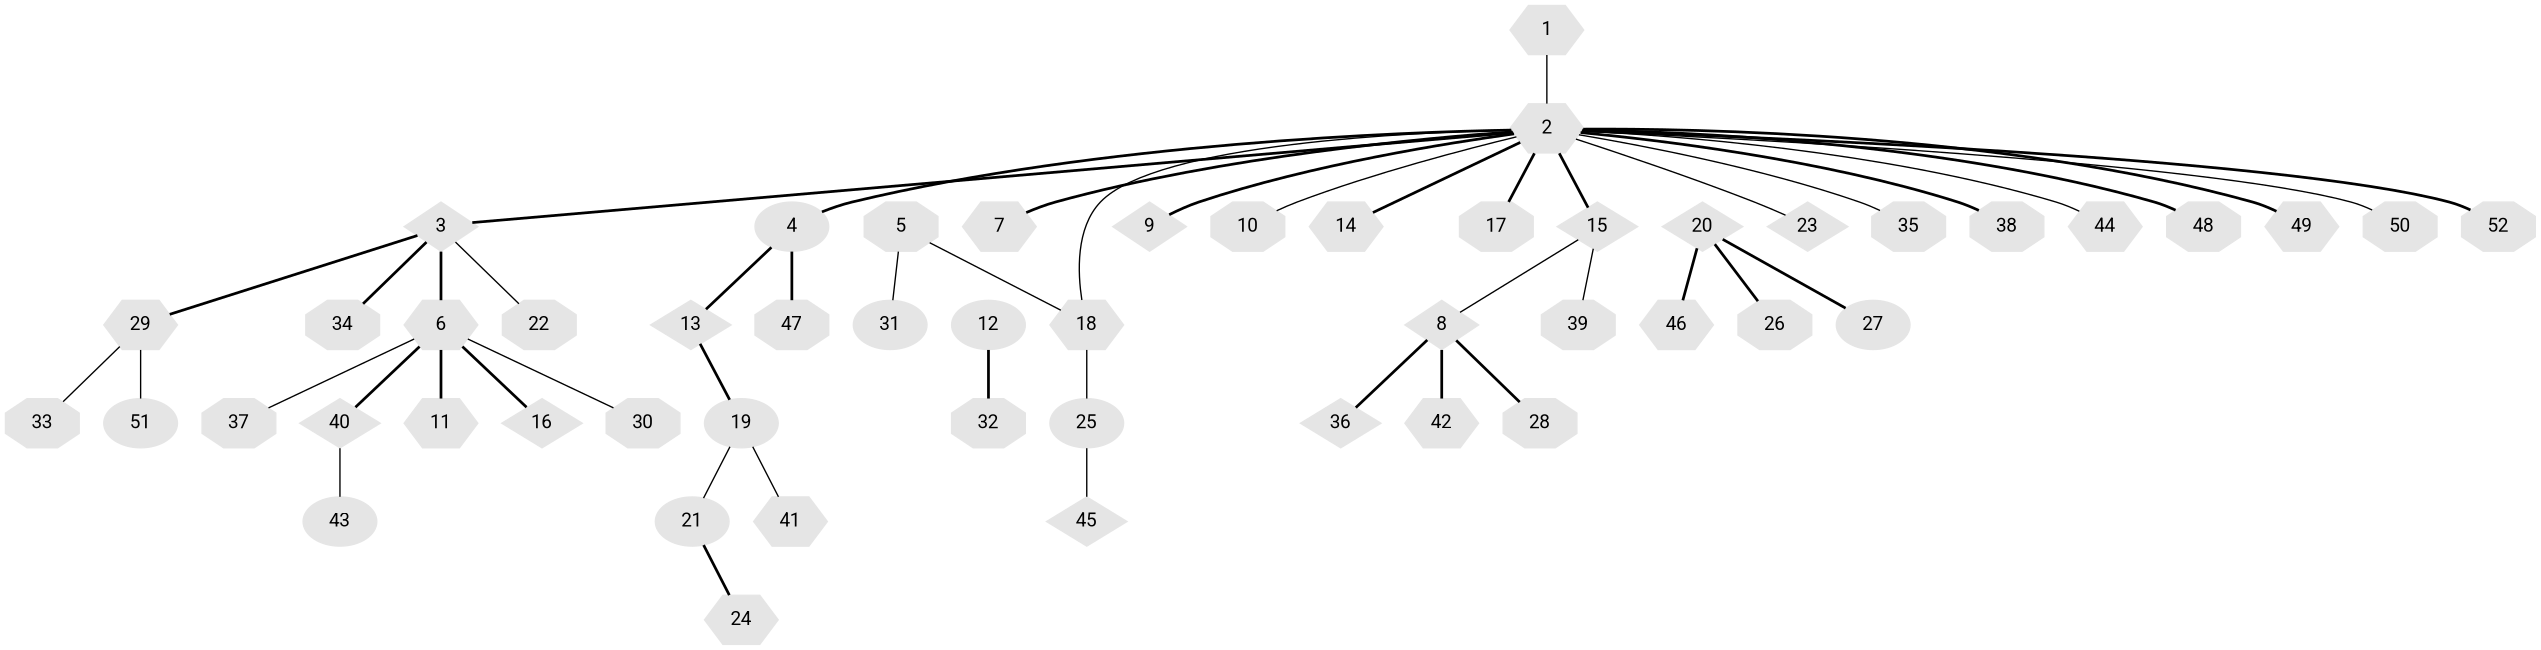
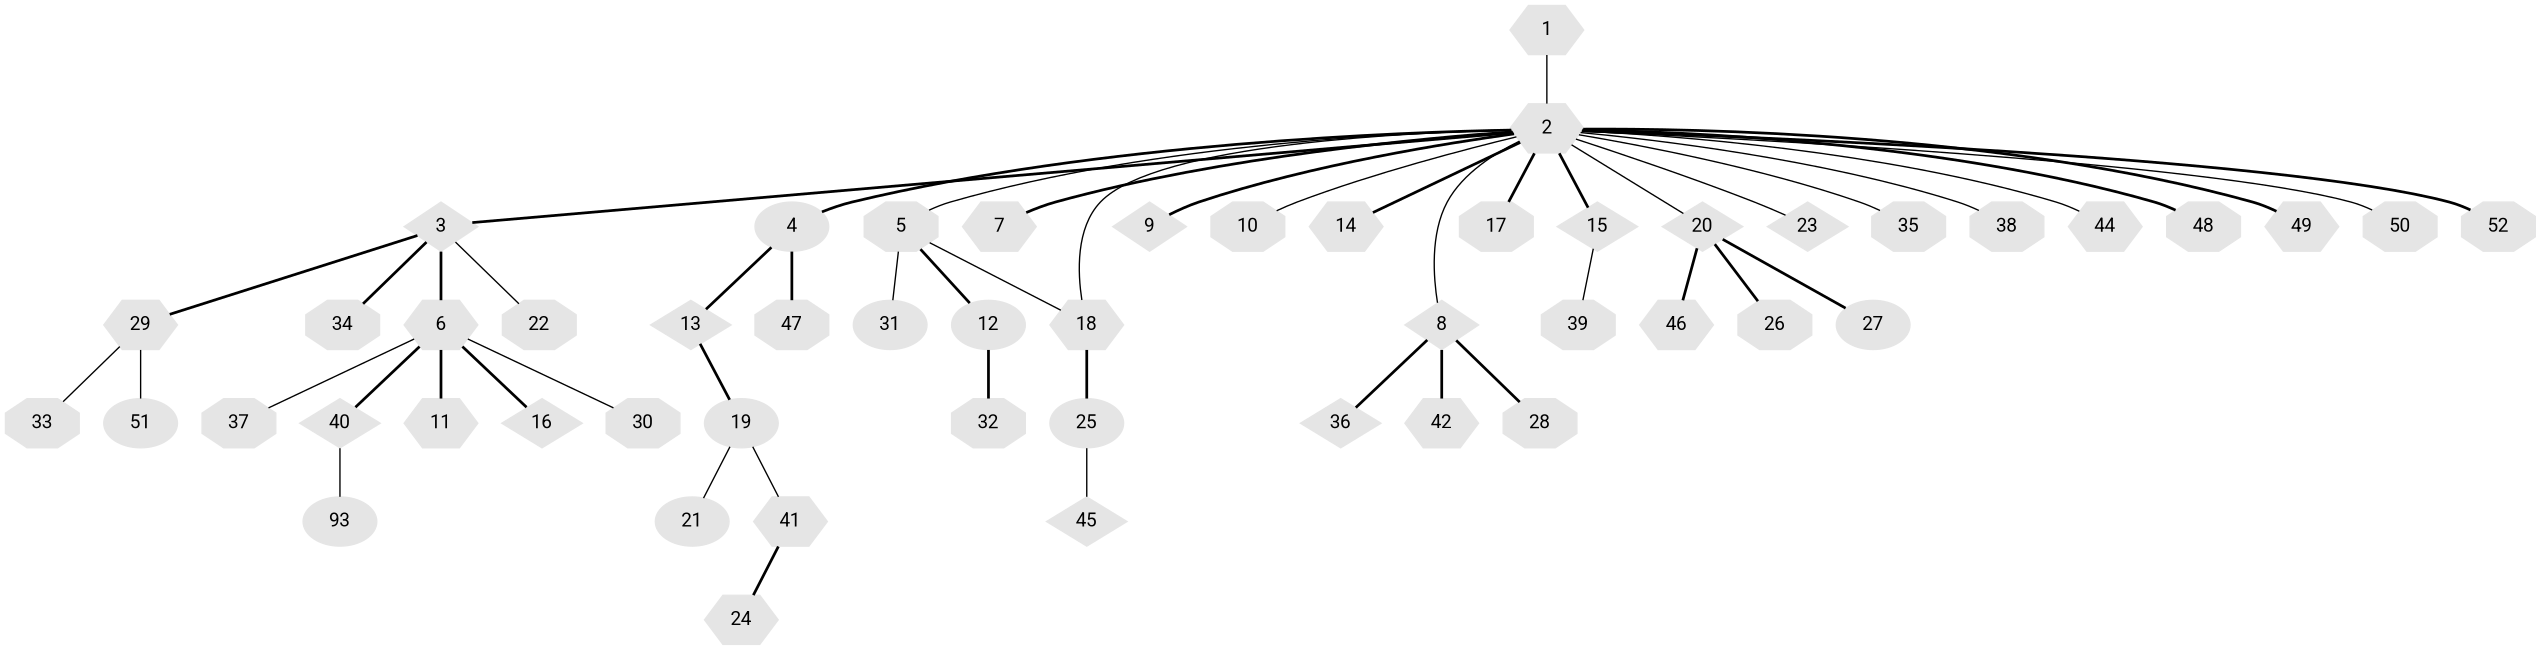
edge "2" -- "5": added
edge "2" -- "38": style bold -> solid
edge "2" -- "20": added
edge "5" -- "12": added
edge "15" -- "8": now "2" -- "8"
edge "18" -- "25": style solid -> bold
node "43": label "43" -> "93"
edge "21" -- "24": now "41" -- "24"
